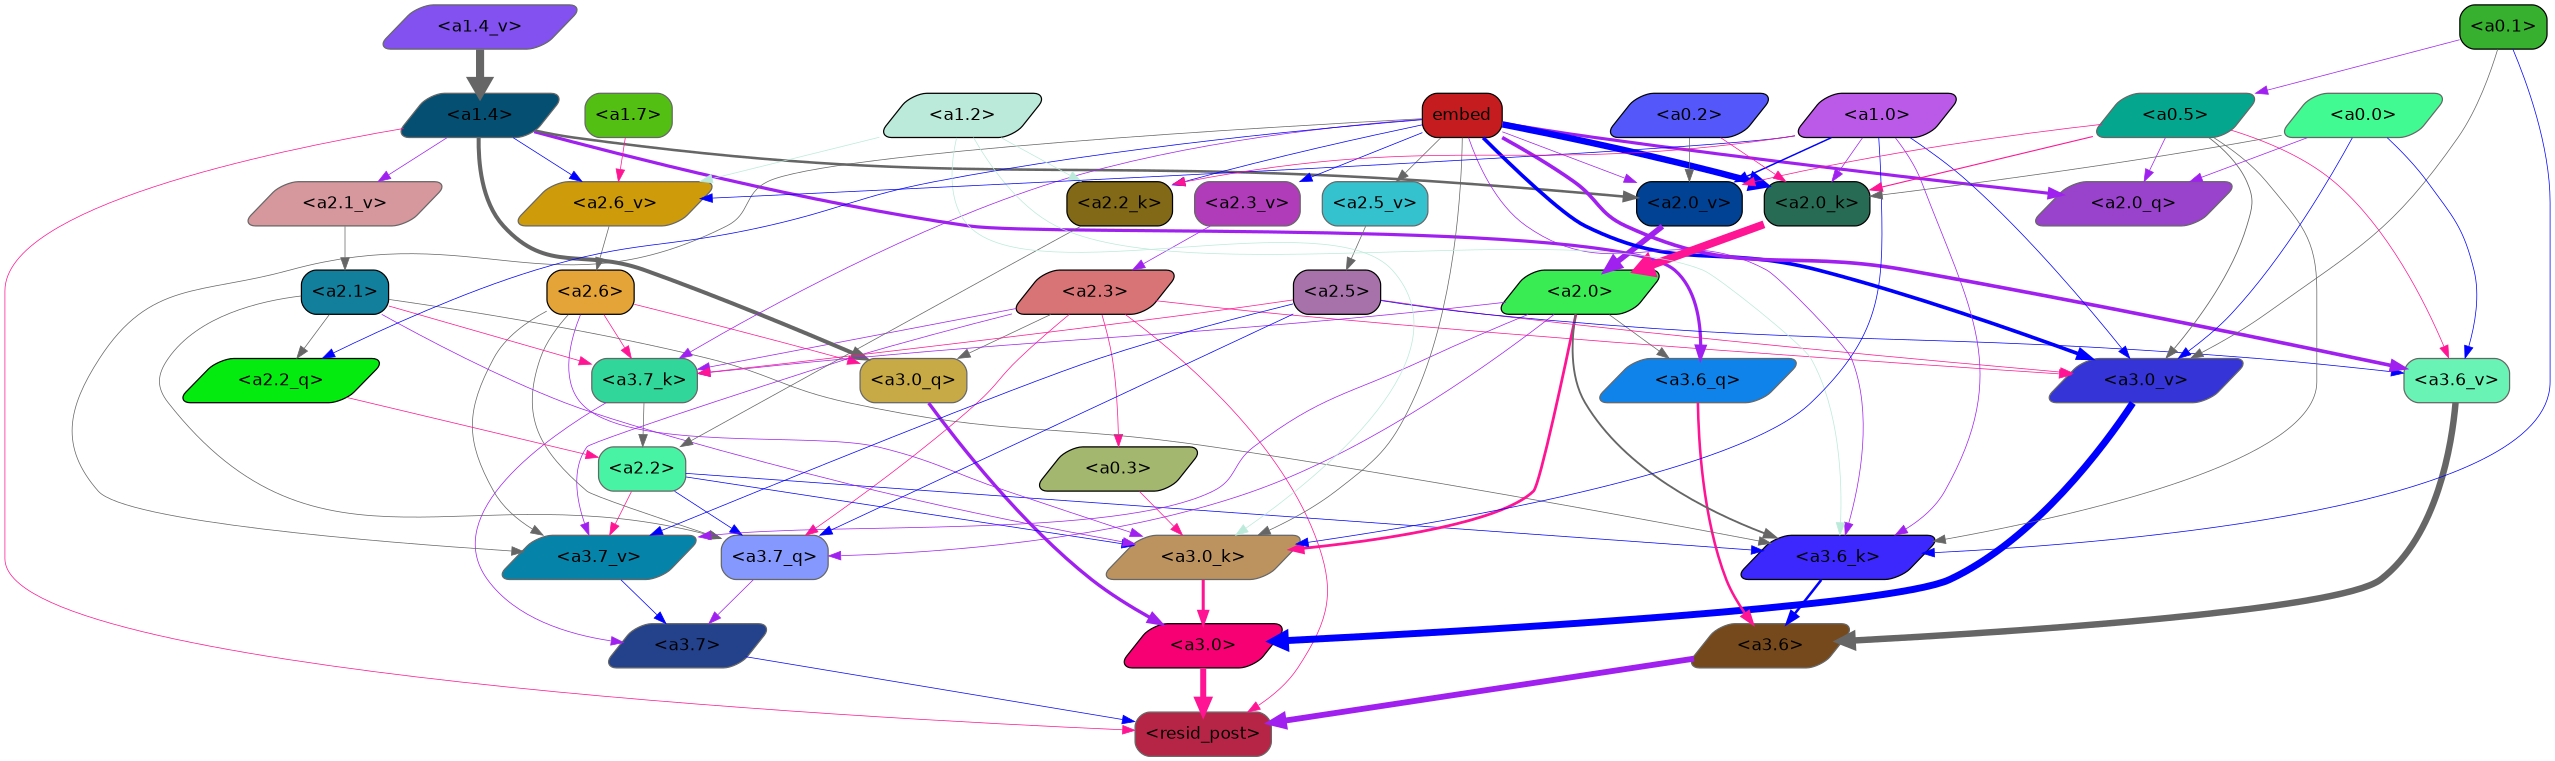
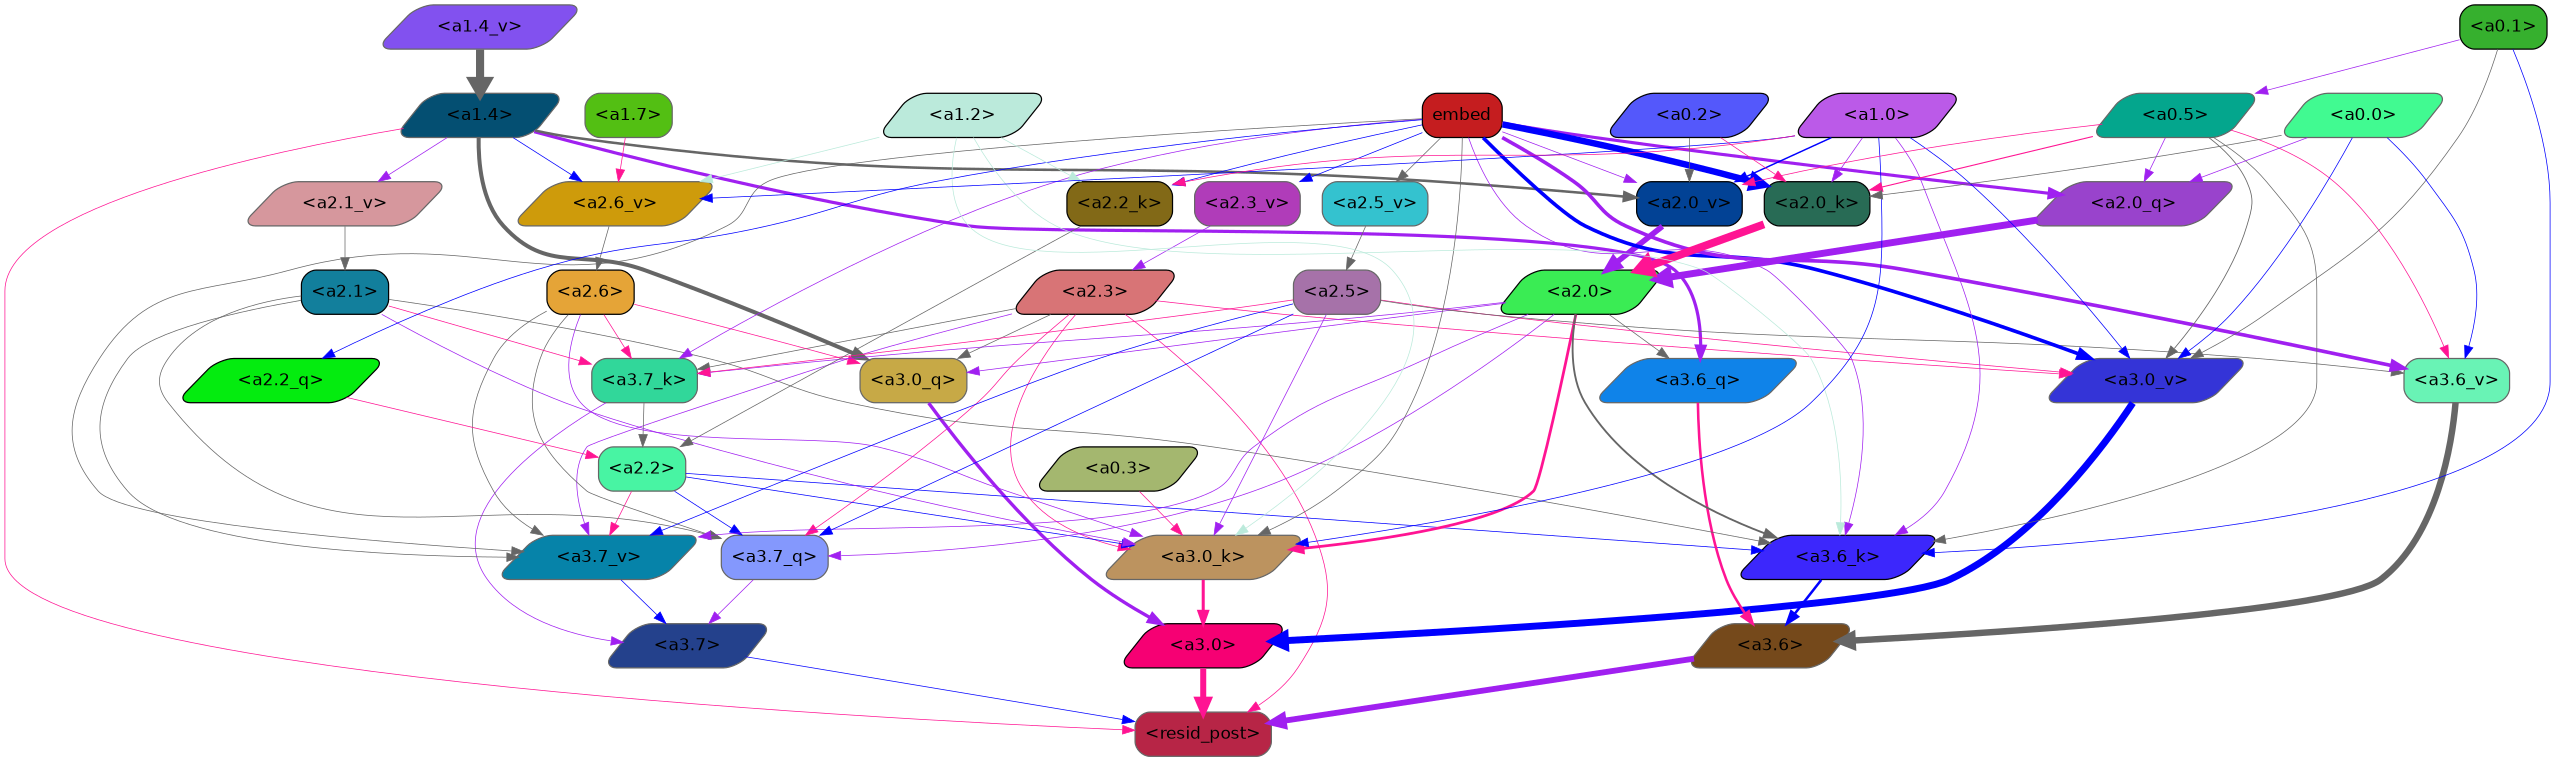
edge "<a2.0_q>" -> "<a2.0>": added
node "<a2.5>": color black -> gray40
edge "<a2.1>" -> "<a2.2_q>": now "<a2.1>" -> "<a3.7_v>"
edge "<a2.3>" -> "<a3.7_k>": color purple -> gray40
edge "<a2.5>" -> "<a3.6_v>": color blue -> gray40
edge "<a2.0>" -> "<a3.0_q>": added
edge "<a2.3>" -> "<a0.3>": now "<a2.3>" -> "<a3.0_k>"
edge "<a2.5>" -> "<a3.0_k>": added
